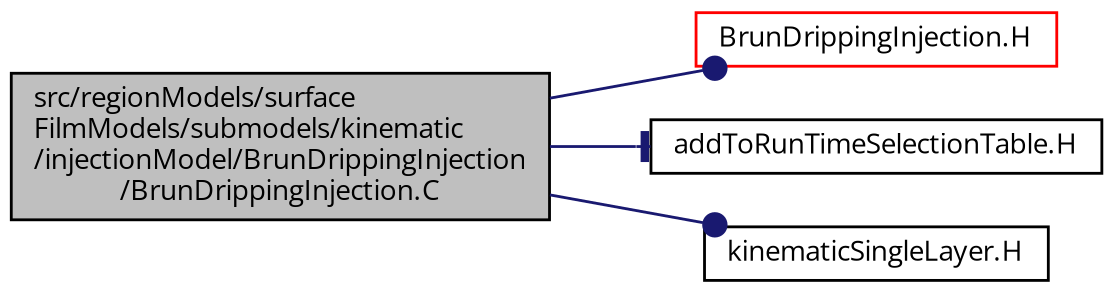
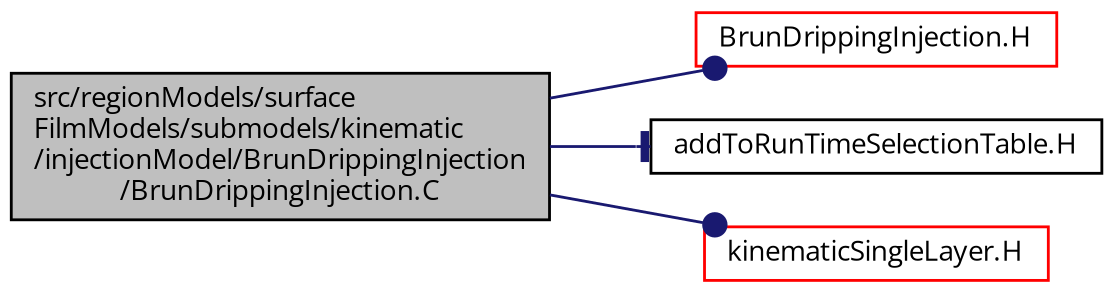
node "kinematicSingleLayer.H": color black -> red
